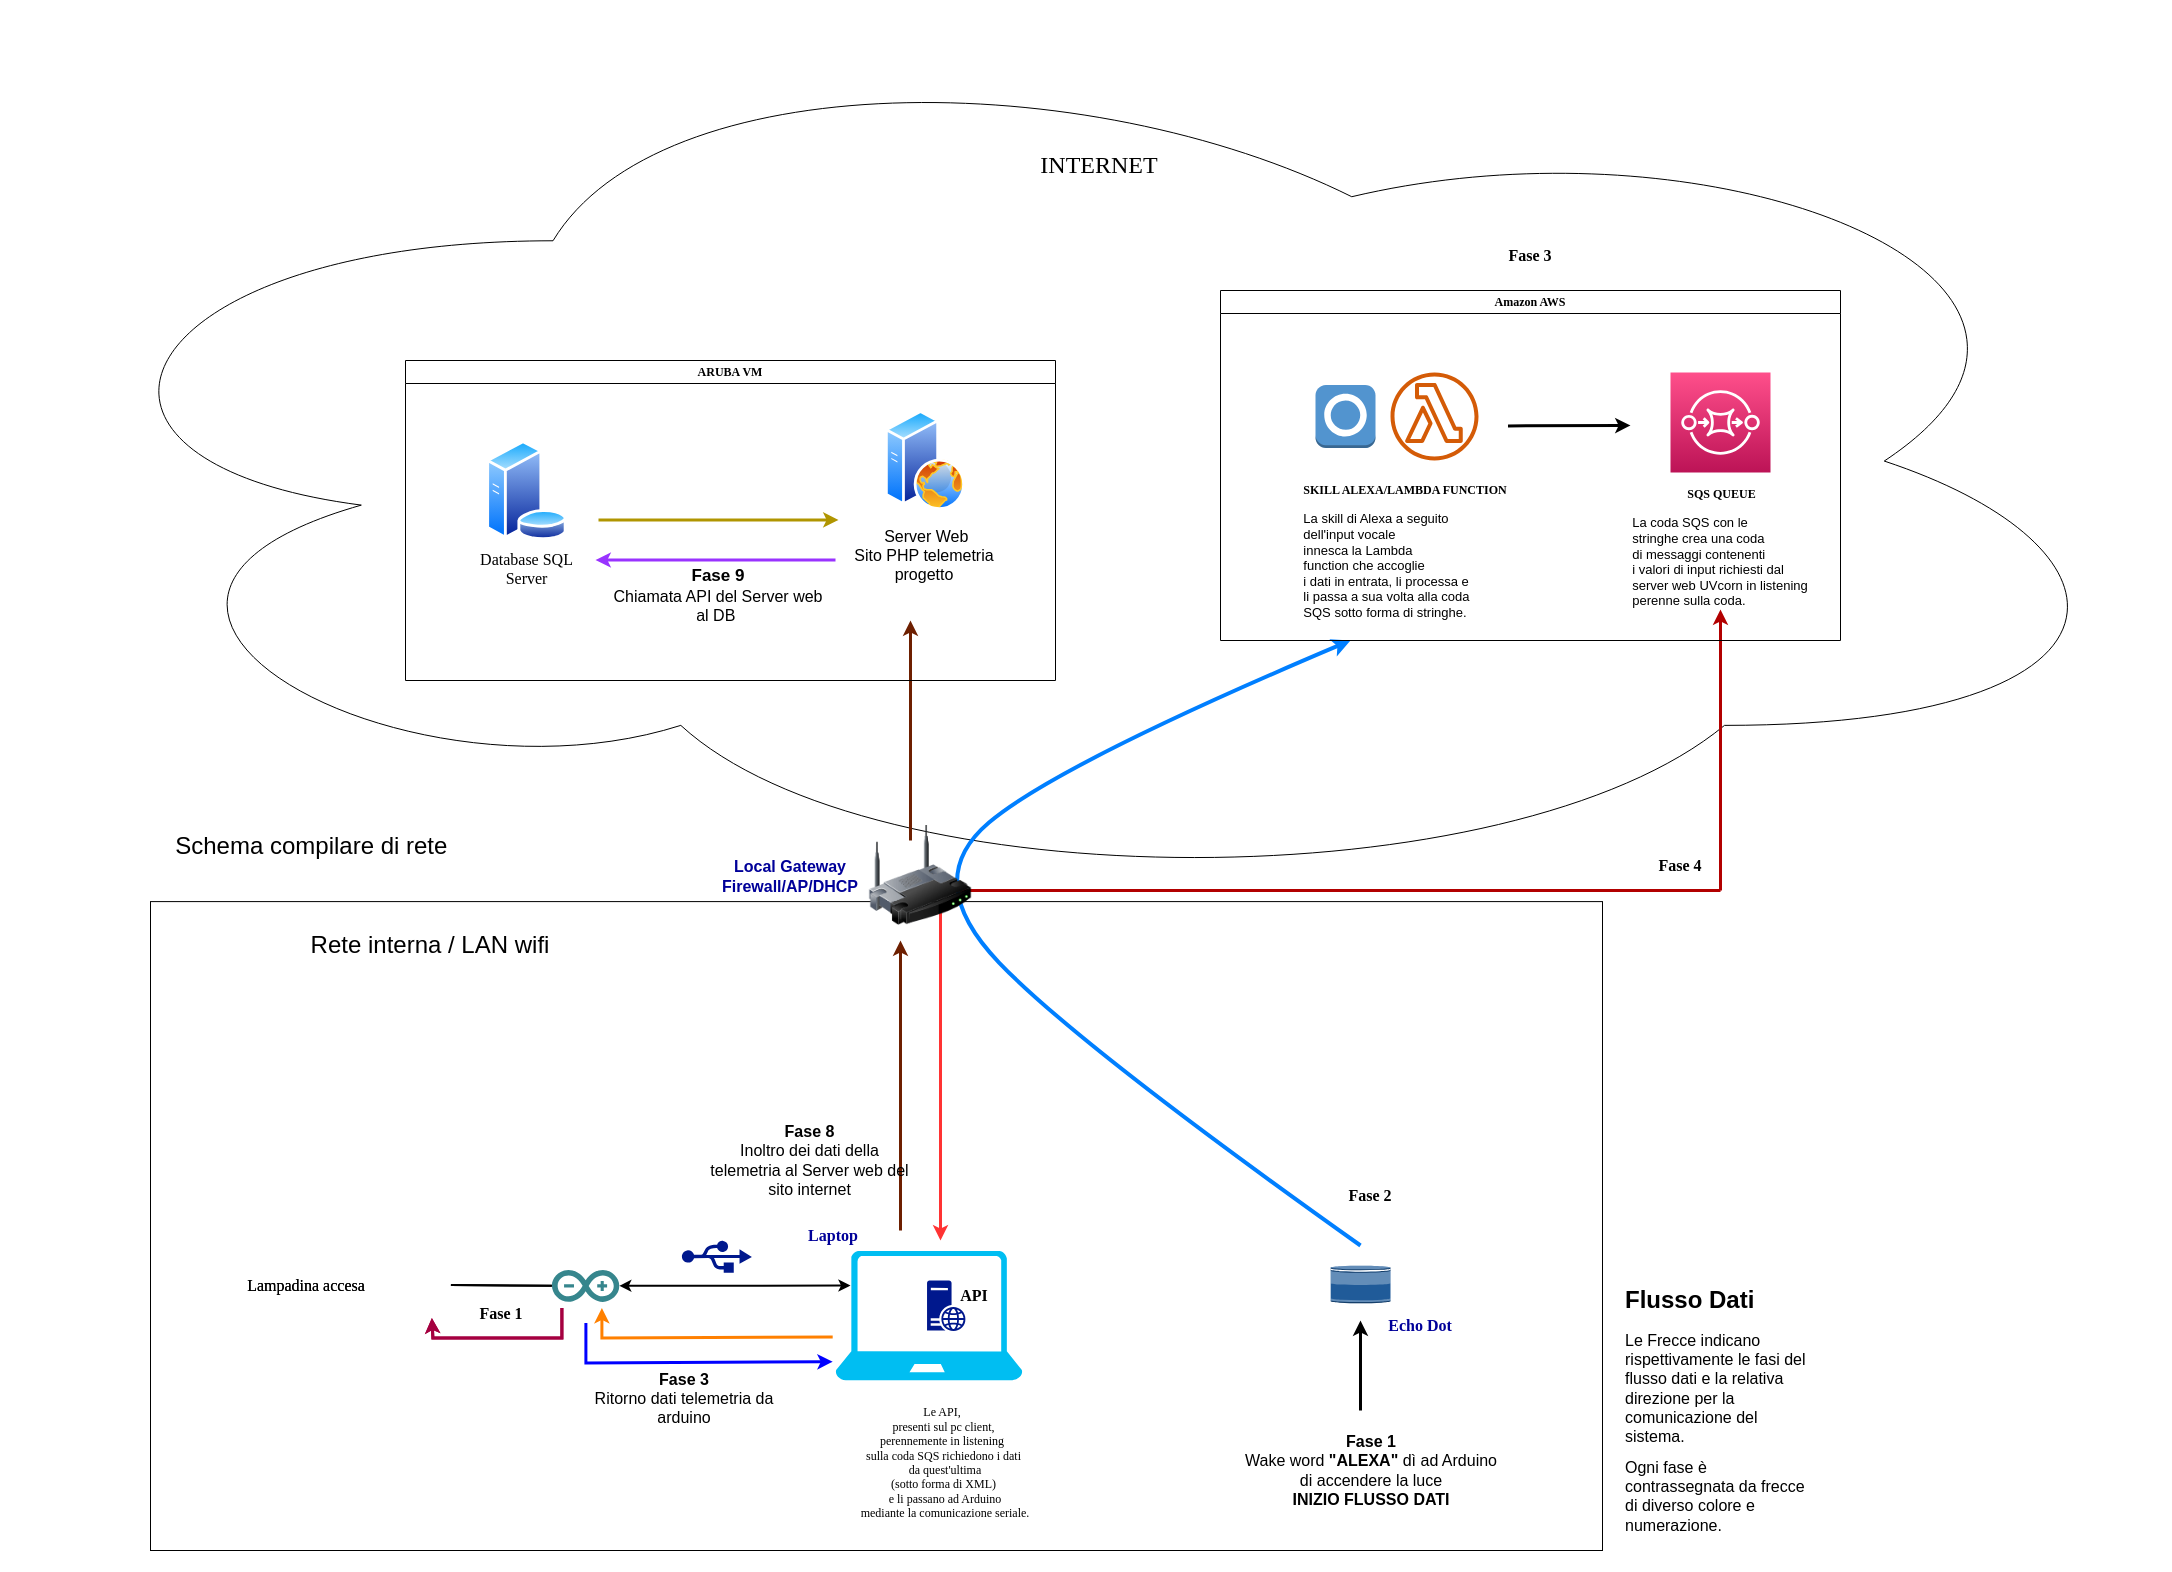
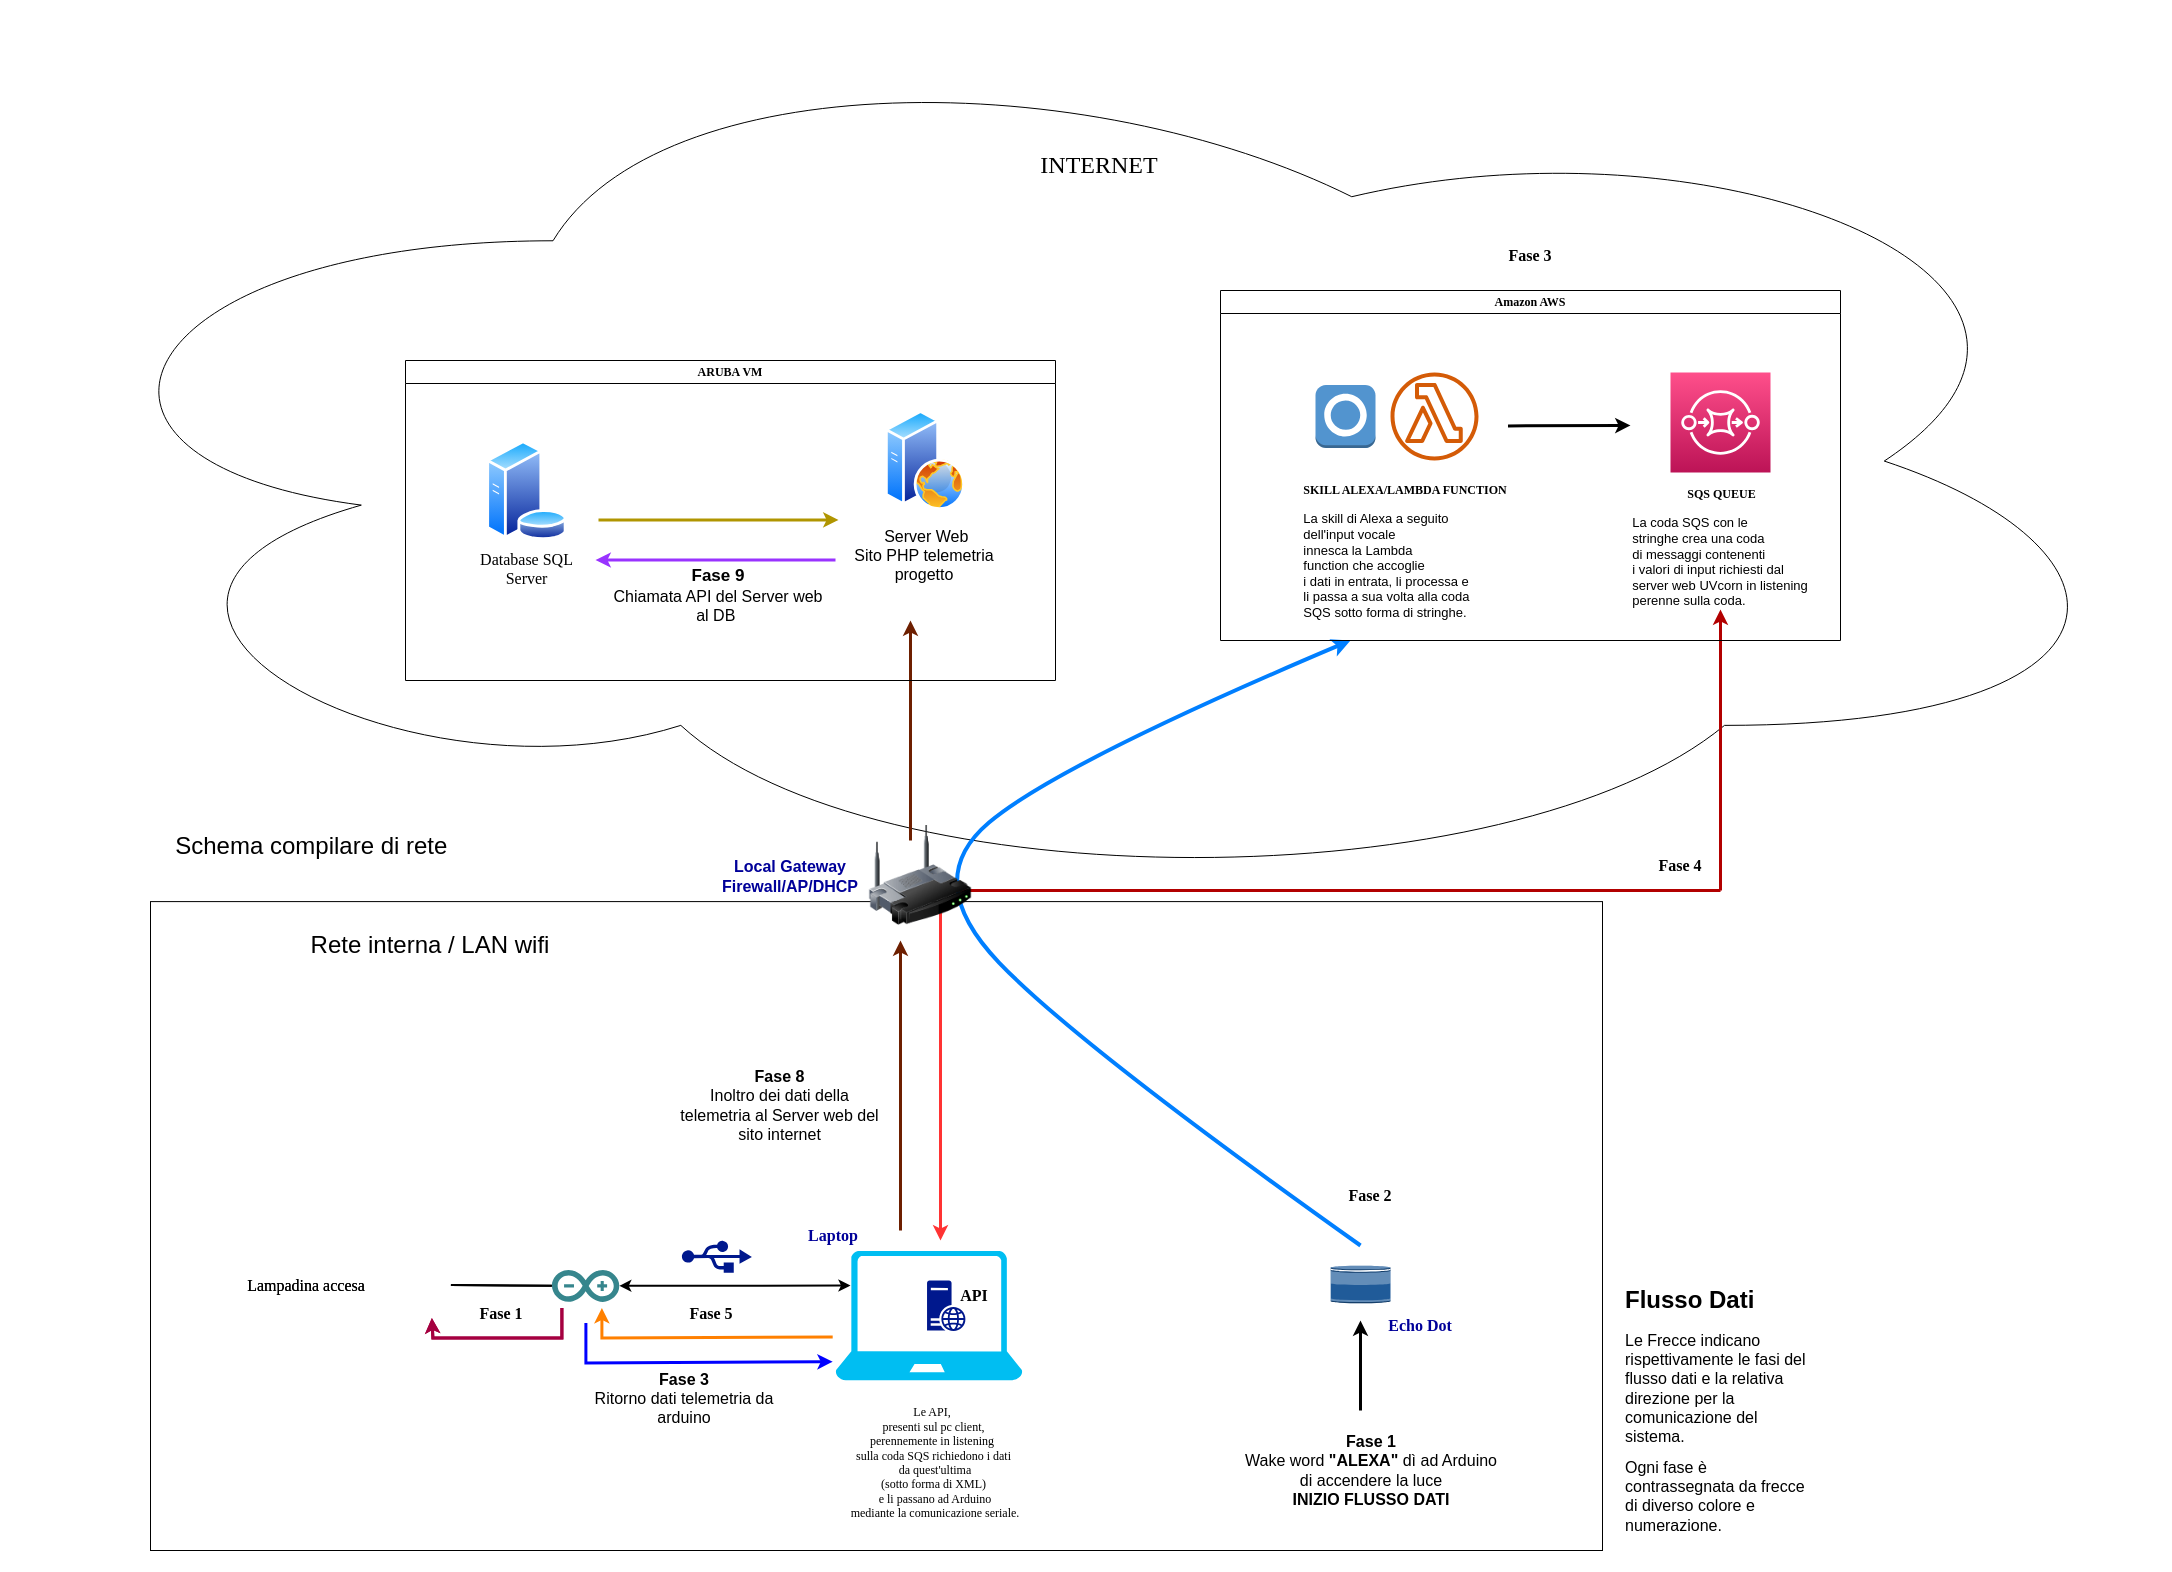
node "Fase 8 Inoltro dei dati della telemetria al Server web del sito internet": moved (810, 1161) -> (780, 1106)
node "Fase 5": added
node "Le API, presenti sul pc client, perennemente in listening sulla coda SQS richiedono i dati da quest'ultima (sotto forma di XML) e li passano ad Arduino mediante la comunicazione seriale.": moved (944, 1461) -> (934, 1461)
